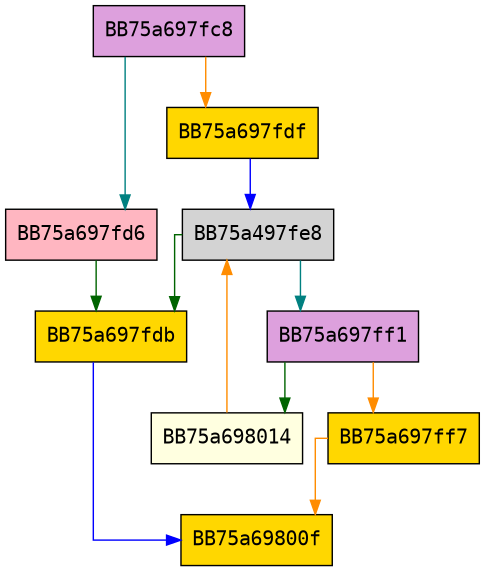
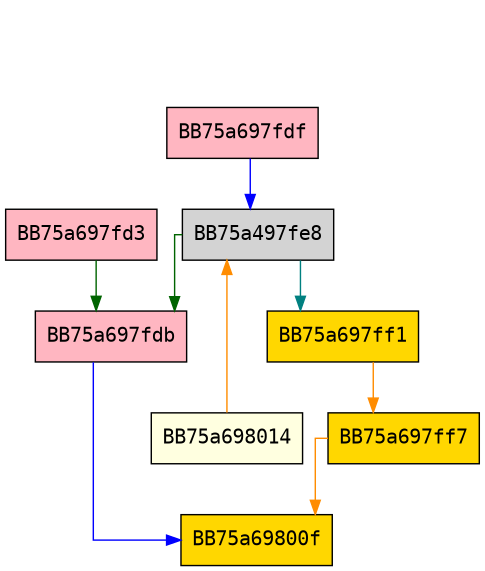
node "BB75a697fc8": removed
node "BB75a697fdf": fillcolor gold -> lightpink
node "BB75a697fd6": label "BB75a697fd6" -> "BB75a697fd3"
node "BB75a697fdb": fillcolor gold -> lightpink
node "BB75a697ff1": fillcolor plum -> gold
edge "BB75a697ff1" -> "BB75a698014": removed
